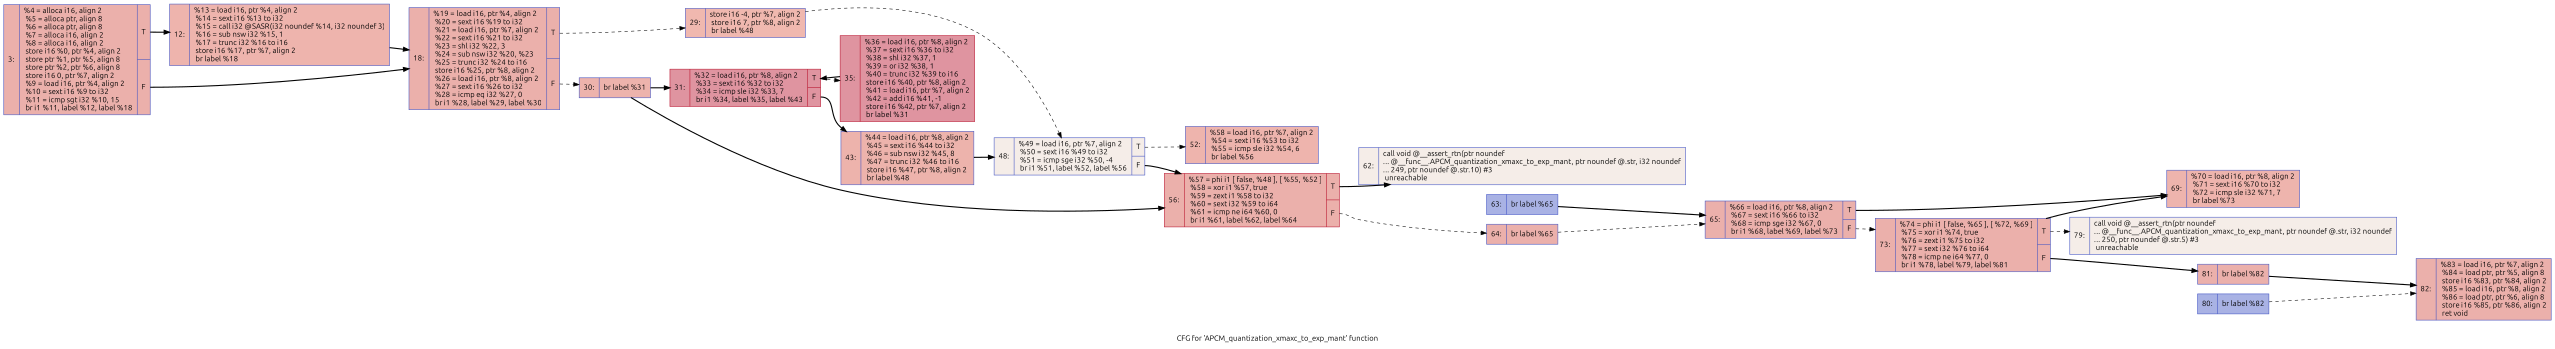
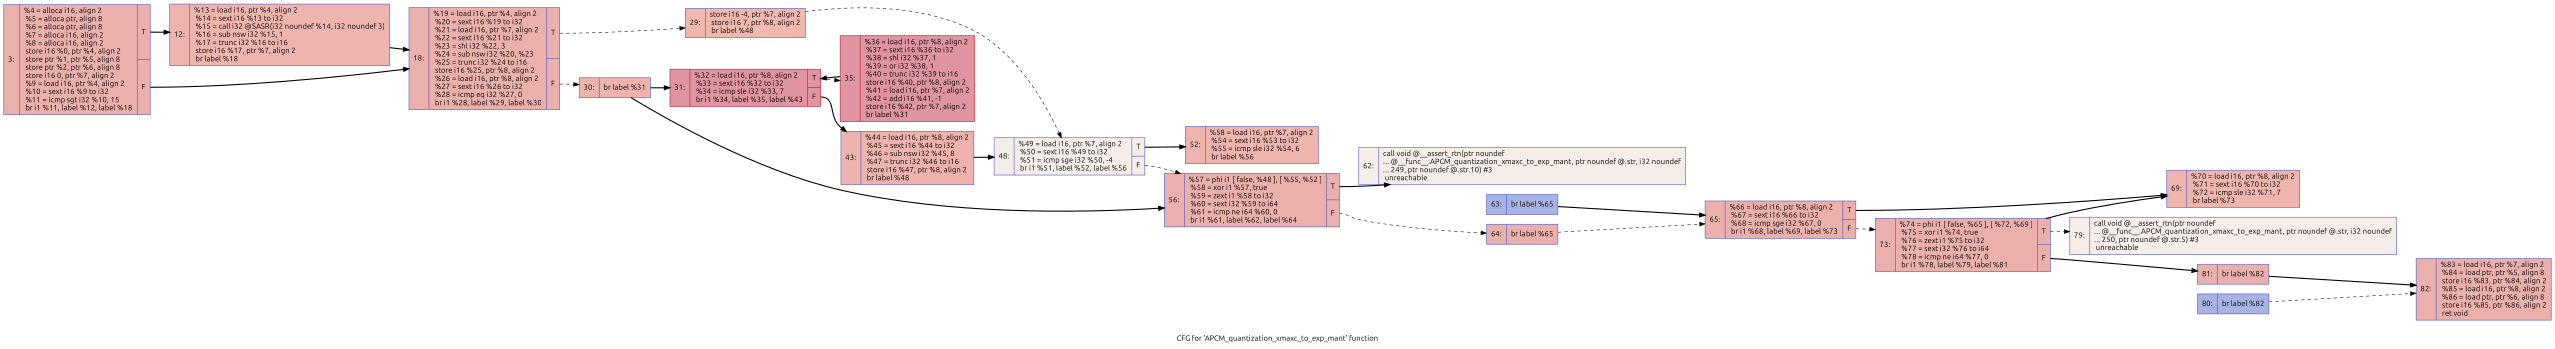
edge "48:" -> "52:": style dashed -> bold
edge "48:" -> "56:": style bold -> dashed
node "56:": color #b70d28ff -> #3d50c3ff
